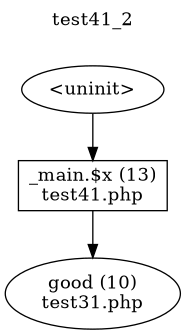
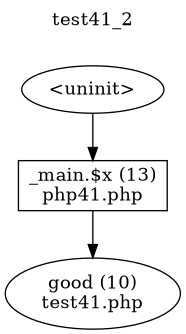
node "_main.$x (13) test41.php": label "_main.$x (13) test41.php" -> "_main.$x (13) php41.php"
node "good (10) test31.php": label "good (10) test31.php" -> "good (10) test41.php"
